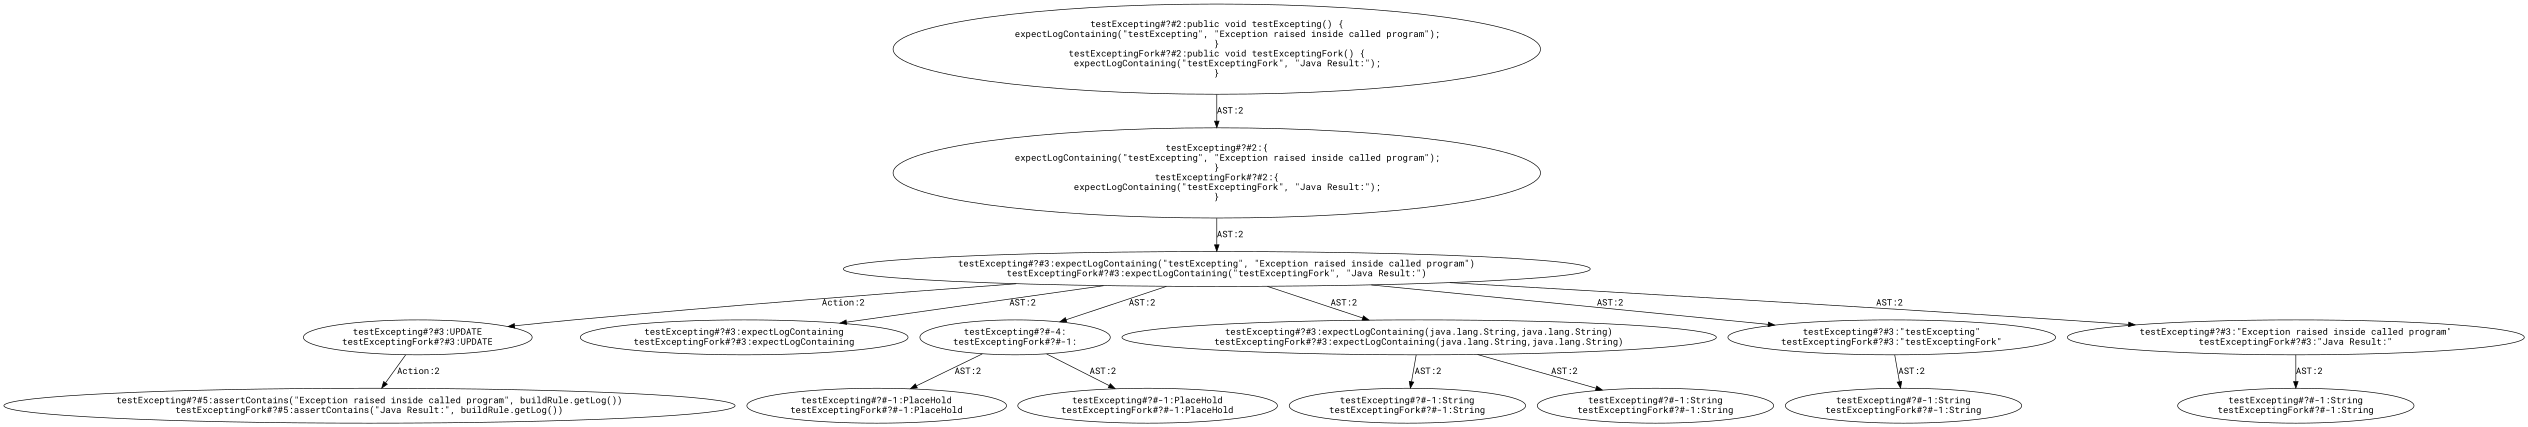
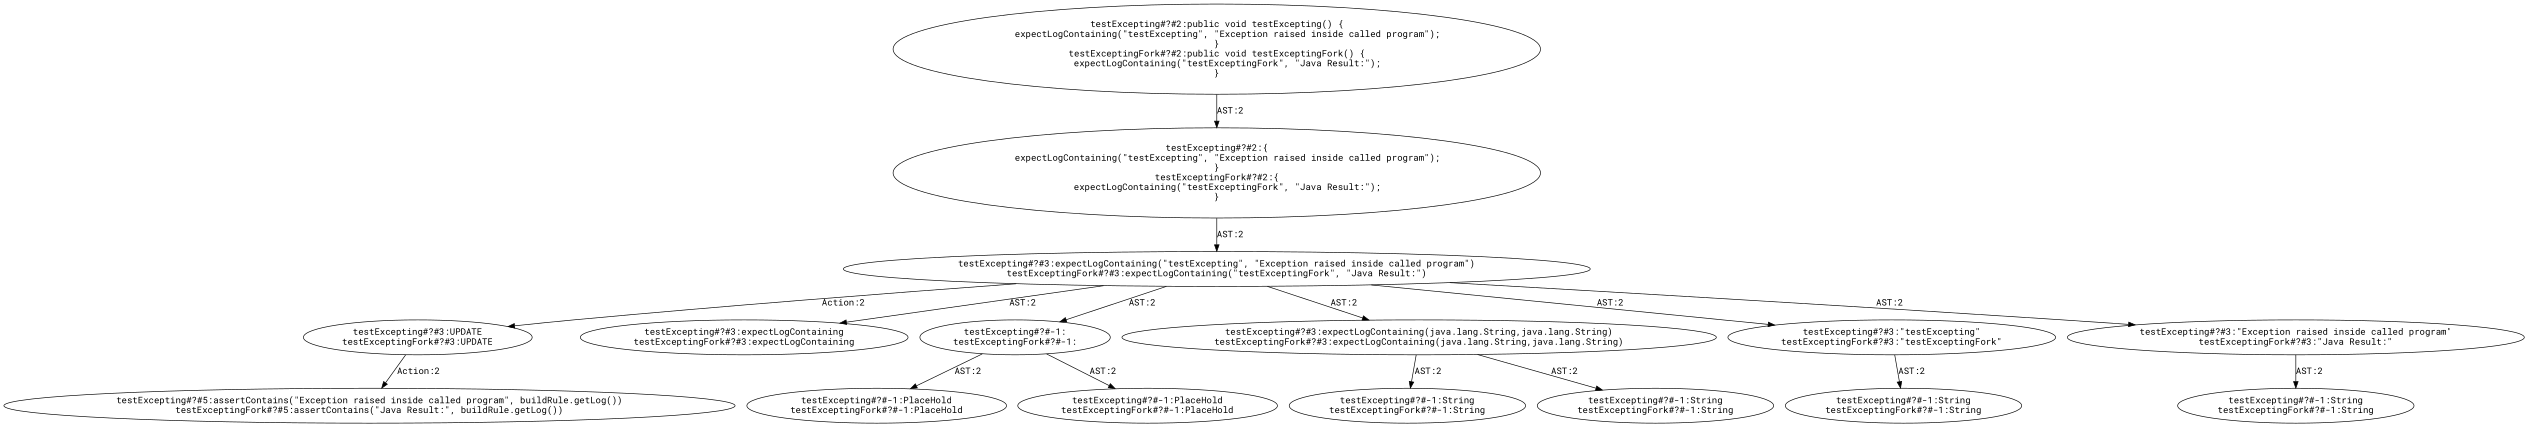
node "testExcepting#?#-4: testExceptingFork#?#-1:": label "testExcepting#?#-4: testExceptingFork#?#-1:" -> "testExcepting#?#-1: testExceptingFork#?#-1:"
